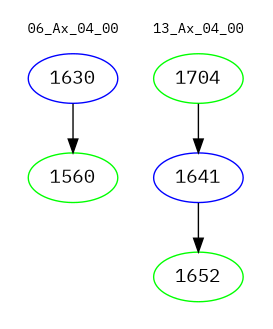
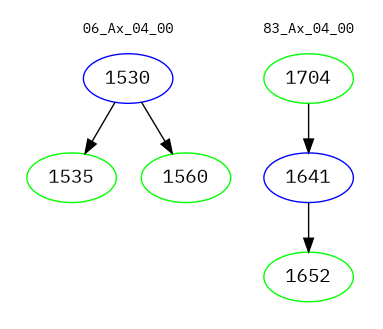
cluster "13_Ax_04_00": label "13_Ax_04_00" -> "83_Ax_04_00"
node "1630": label "1630" -> "1530"
node "1535": added
